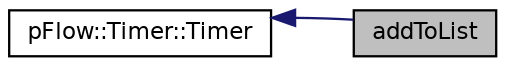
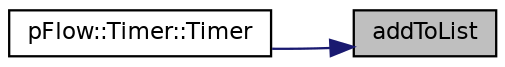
edge "addToList" -> "pFlow::Timer::Timer": reversed
